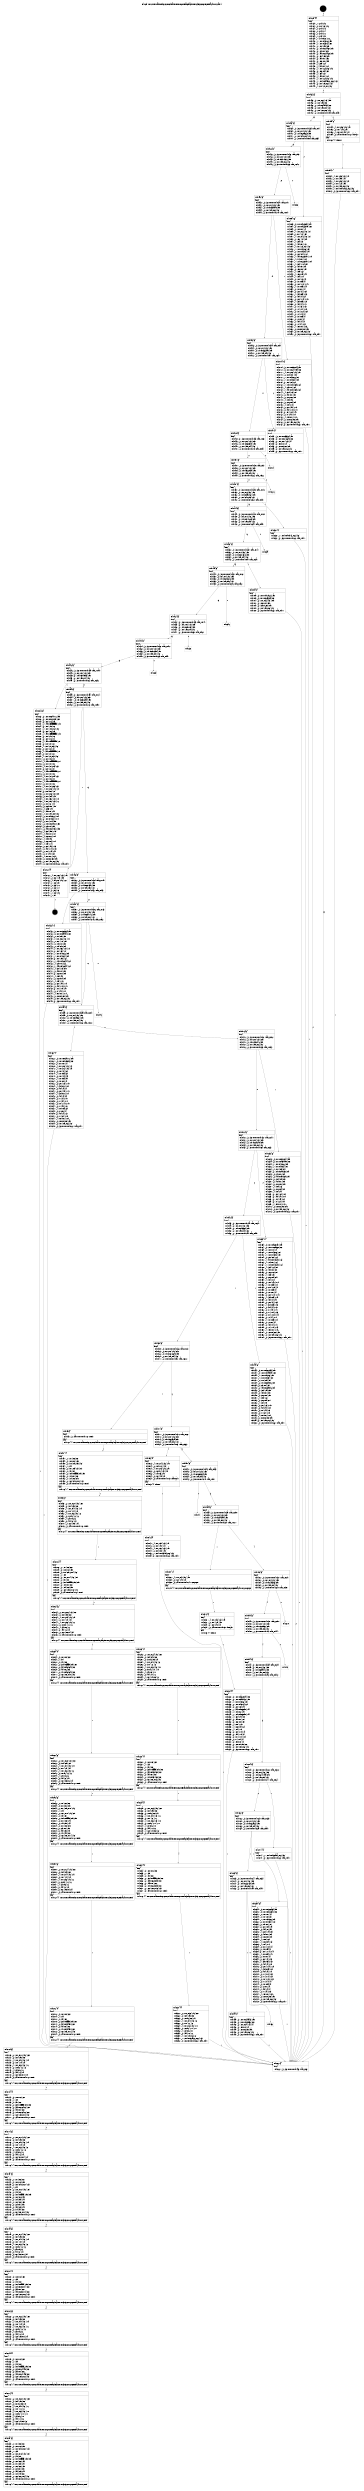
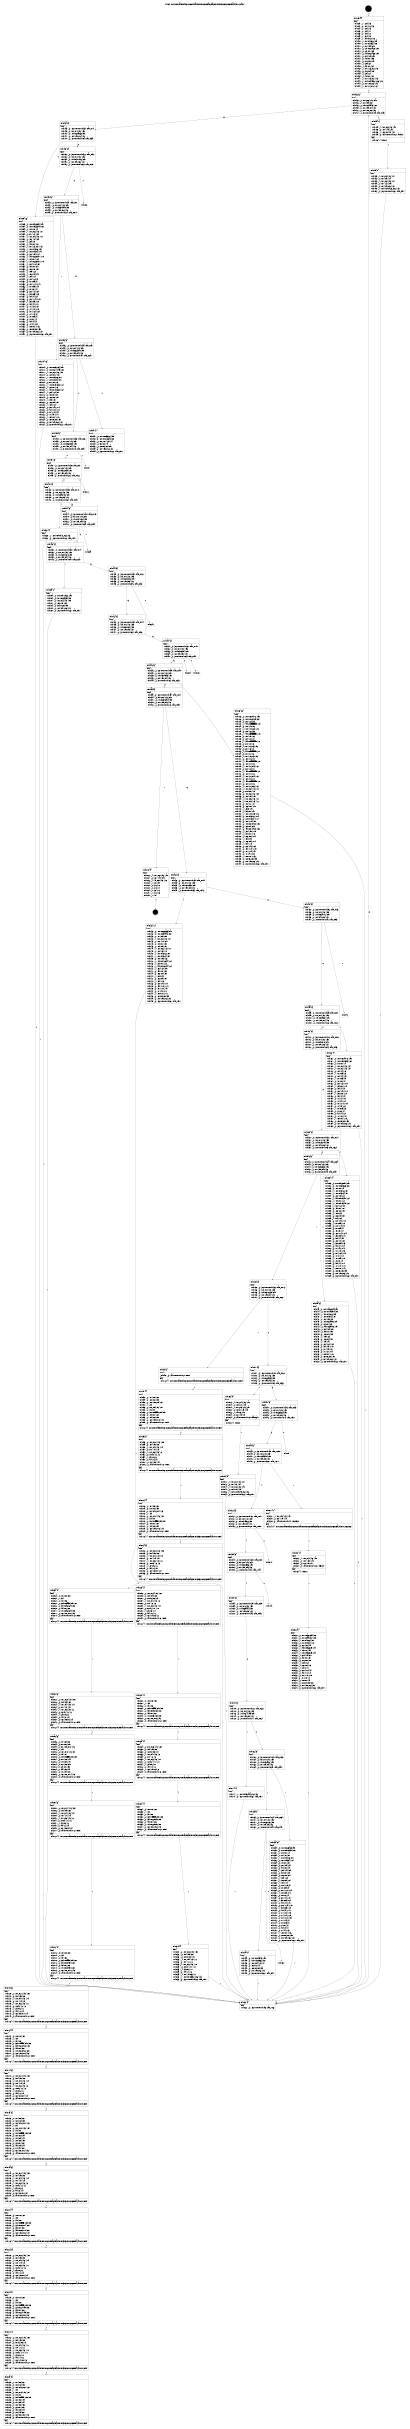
edge "0x401a64 [25]" -> "0x402850": now "0x401a7d [25]" -> "0x402850"
node "0x4026b5 [88]": removed
